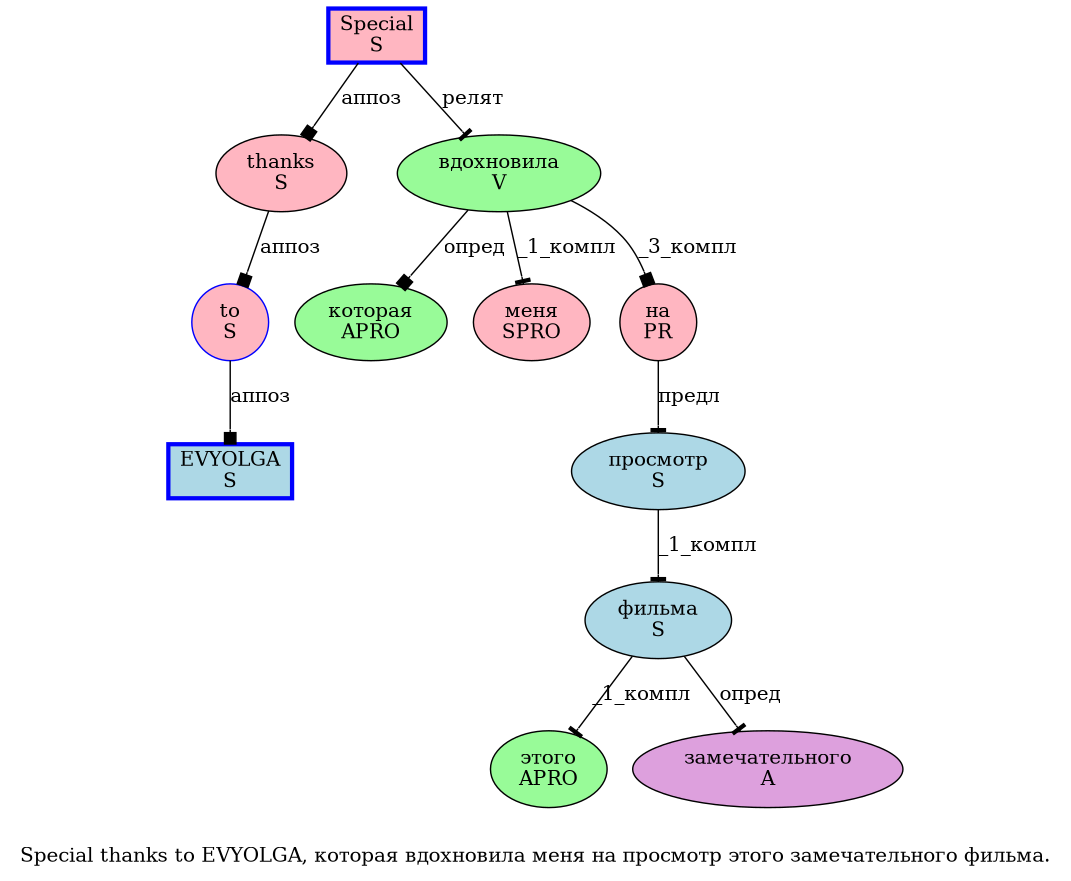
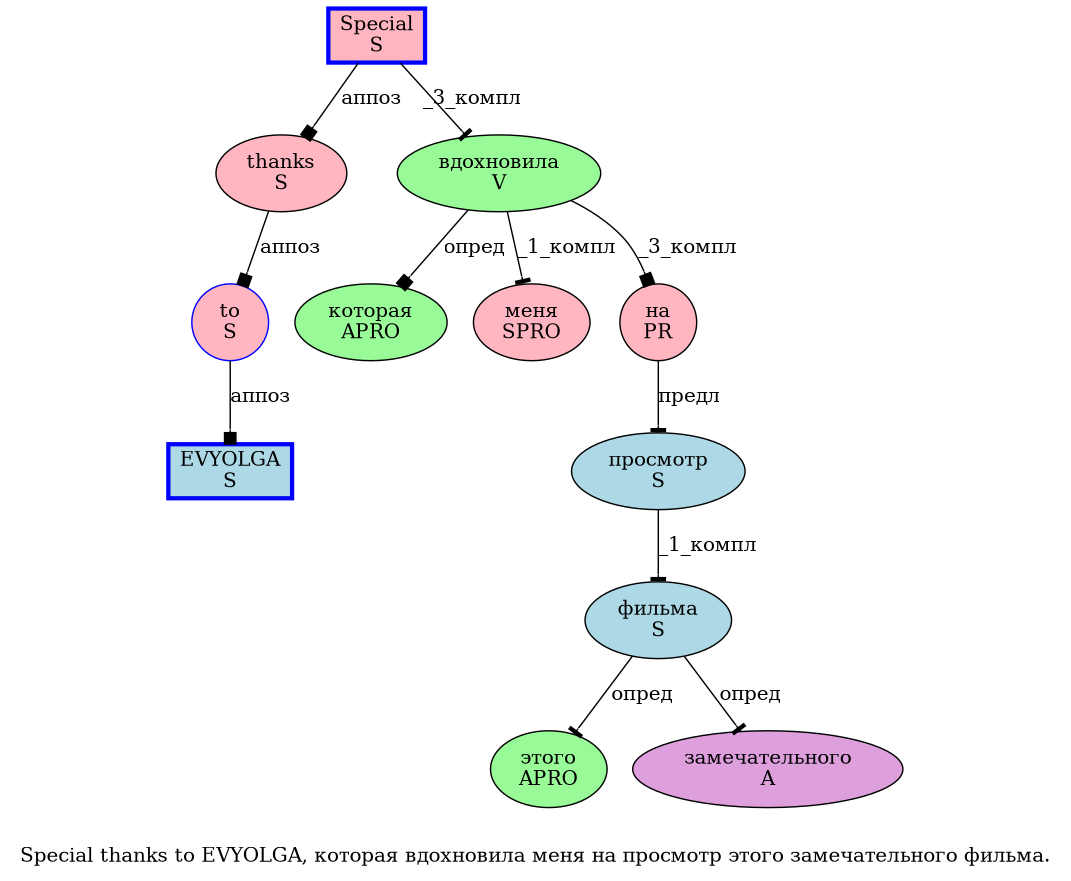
edge "Special S" -> "вдохновила V": label "релят" -> "_3_компл"
edge "фильма S" -> "этого APRO": label "_1_компл" -> "опред"
